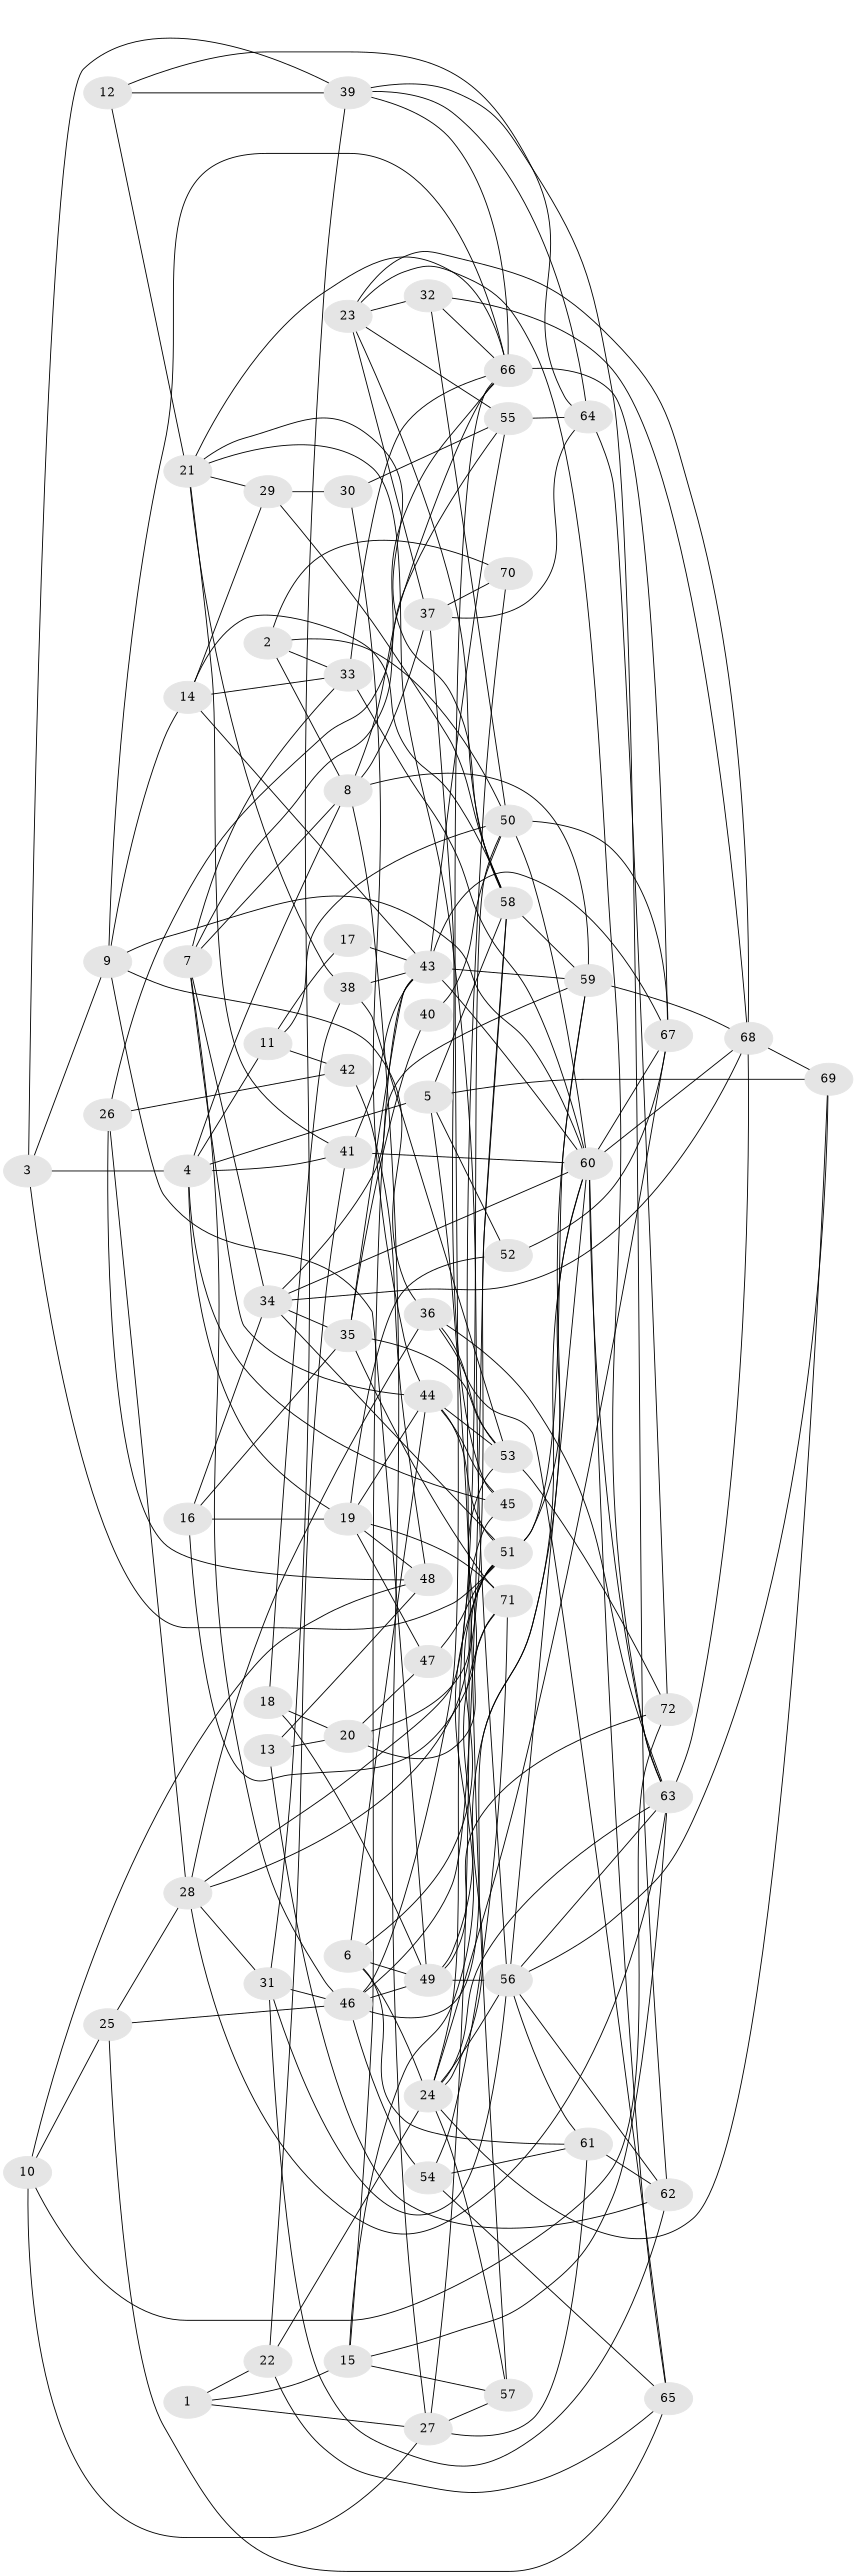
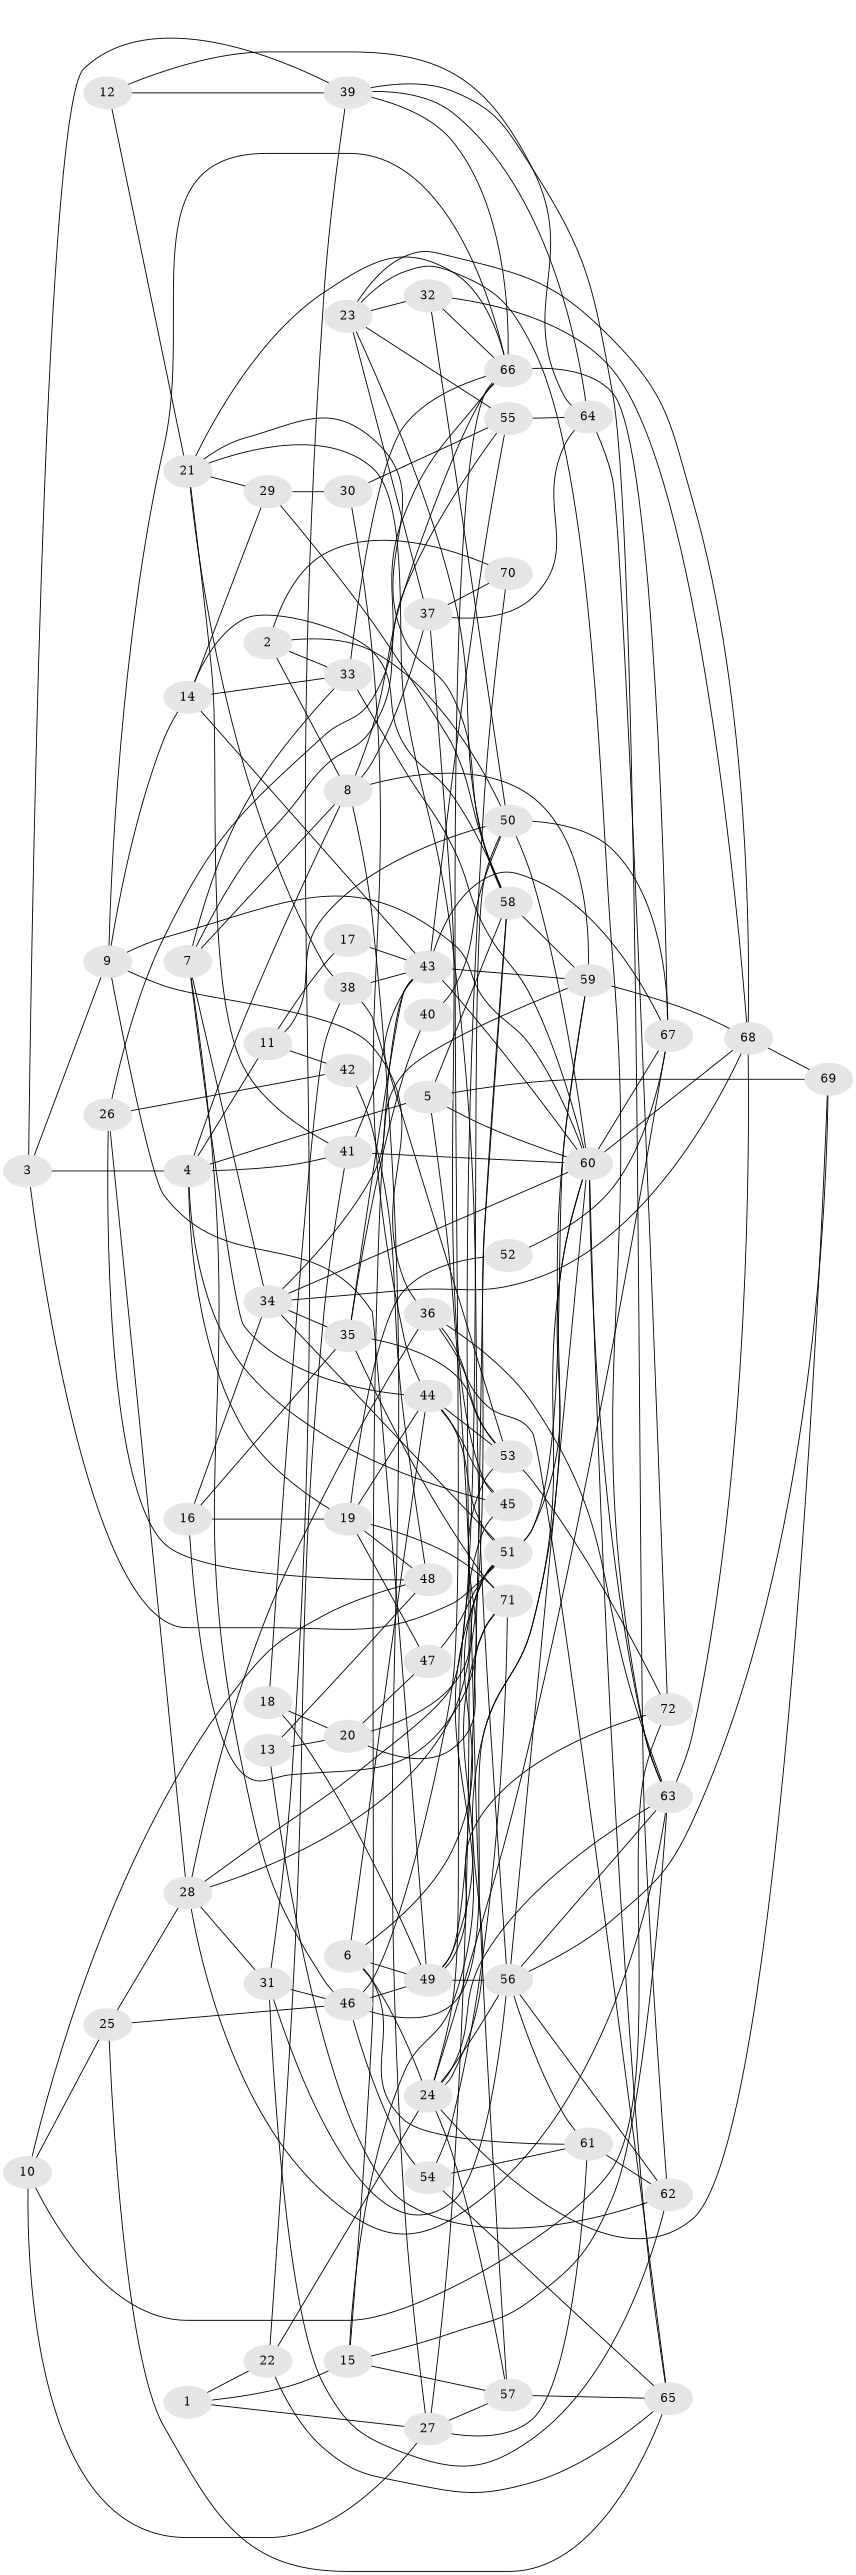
edge "5" -- "52": now "5" -- "60"
edge "58" -- "46": now "58" -- "49"
edge "57" -- "65": added
